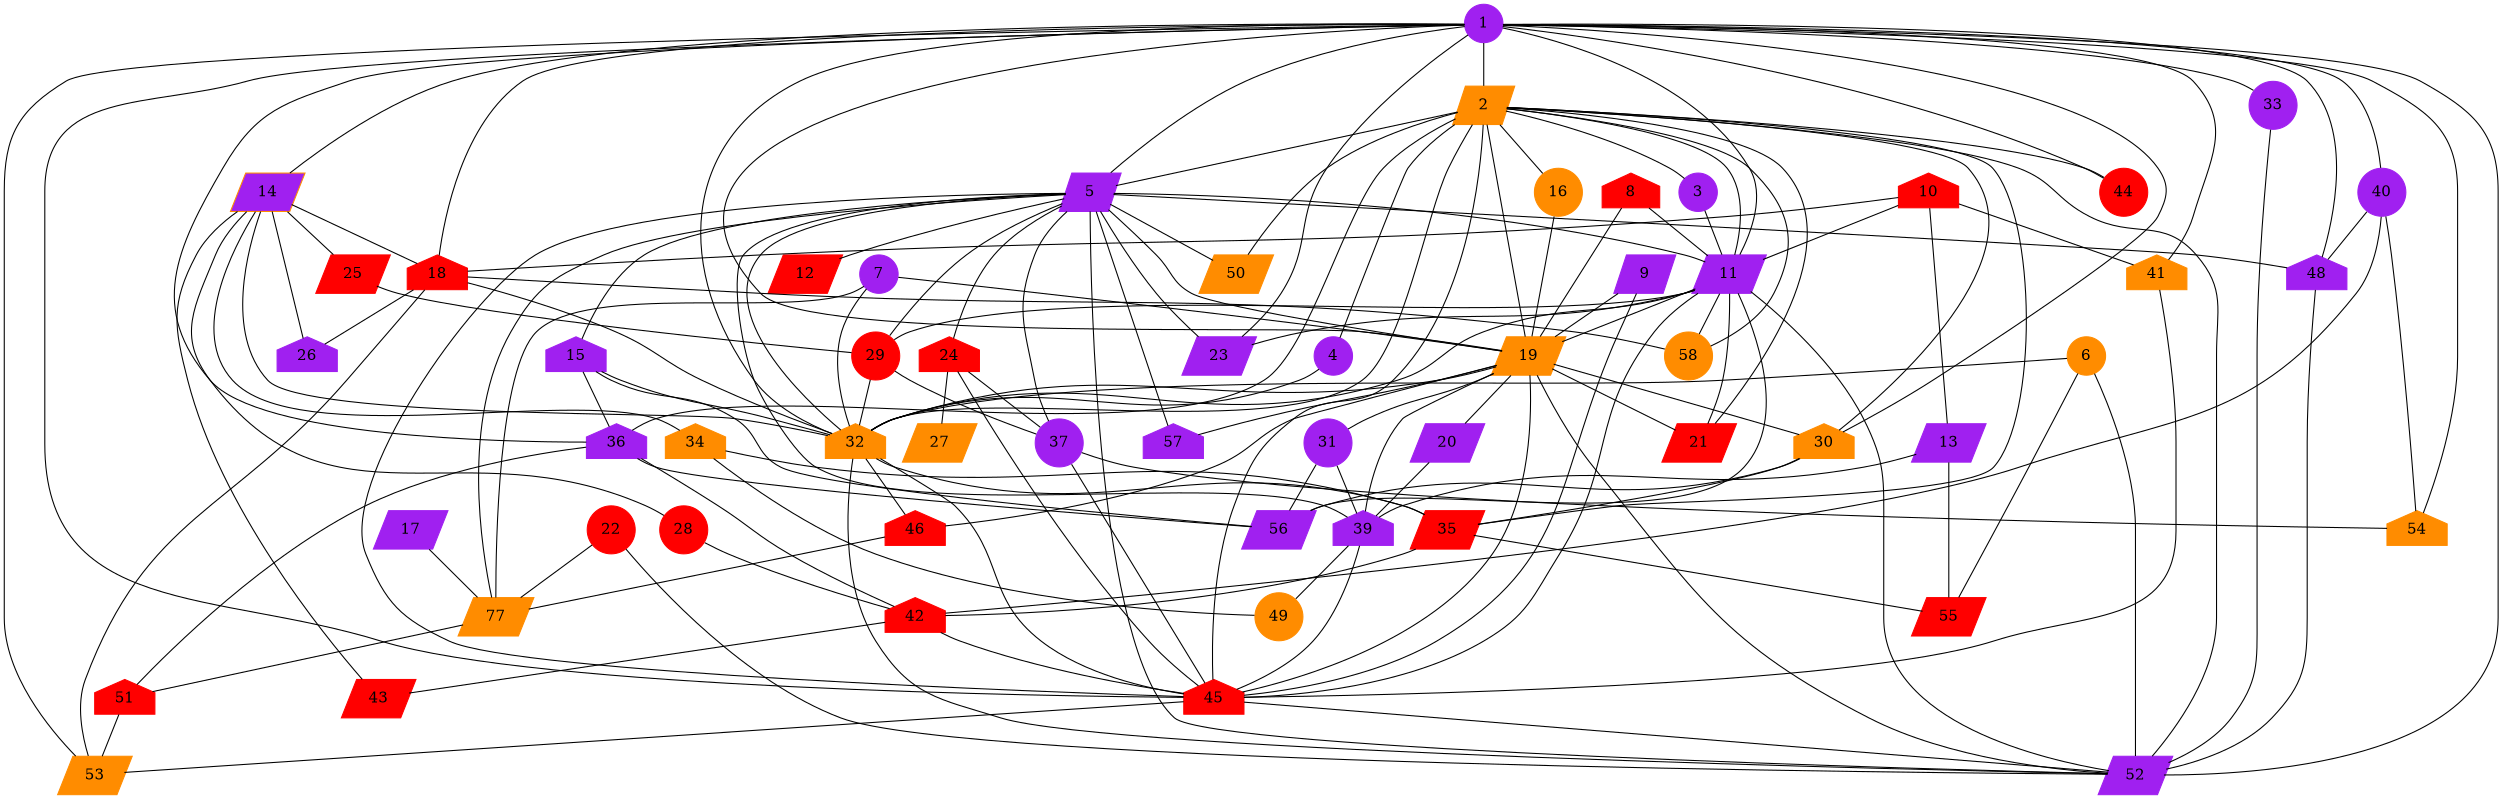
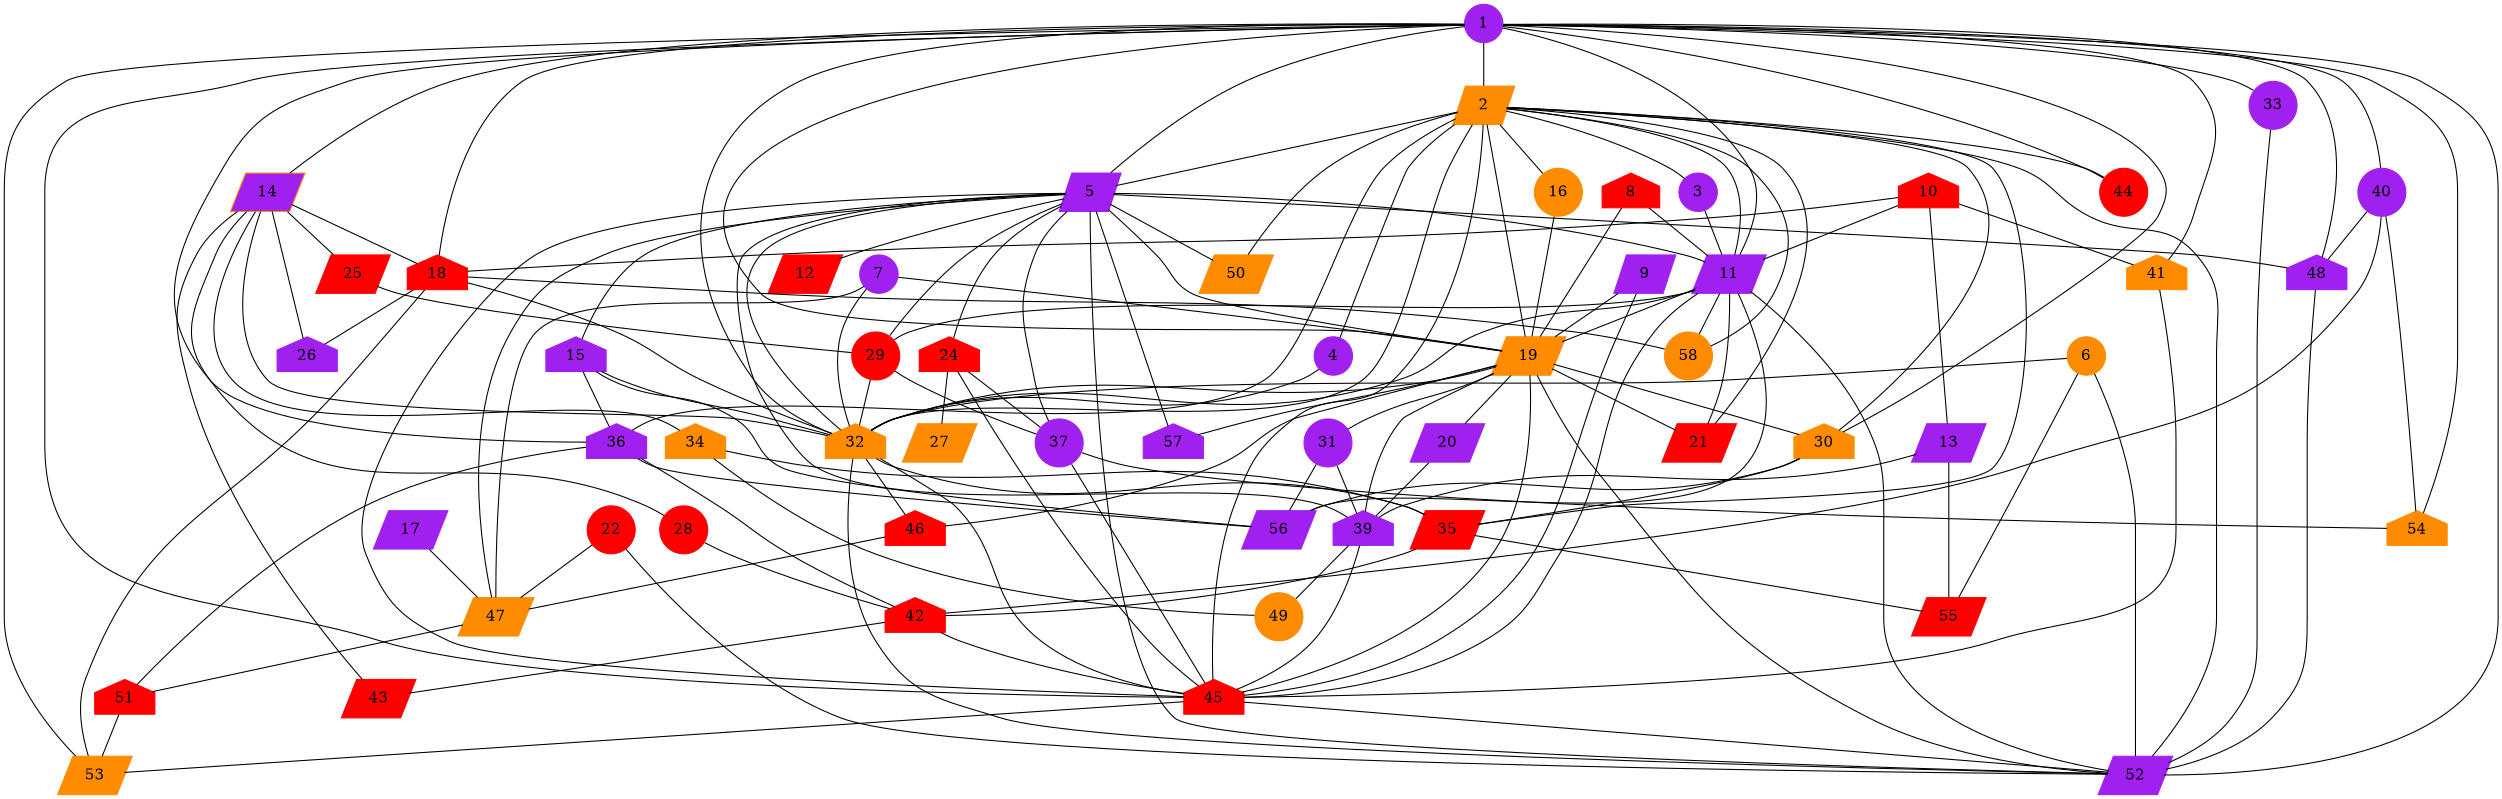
node "23": removed
node "77": label "77" -> "47"
